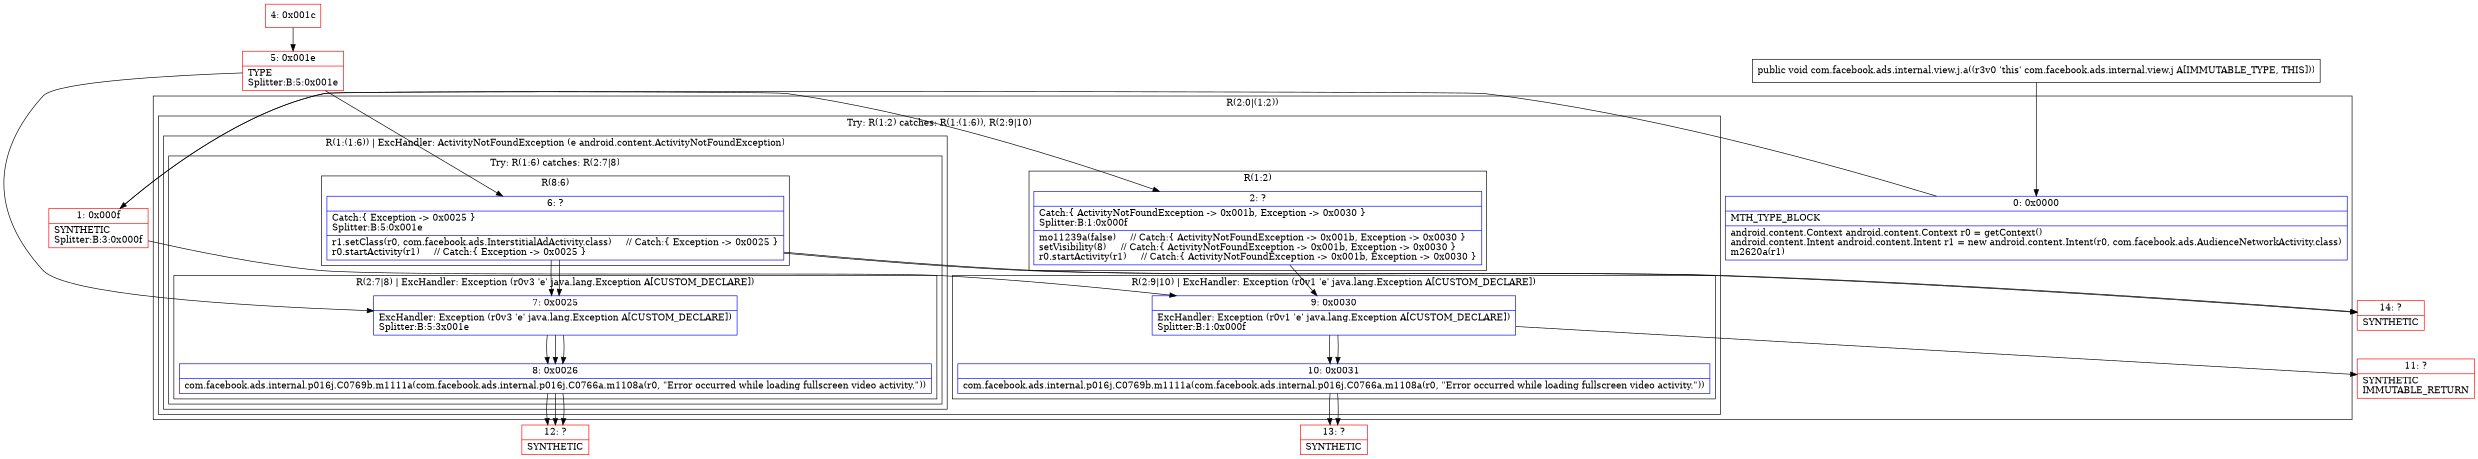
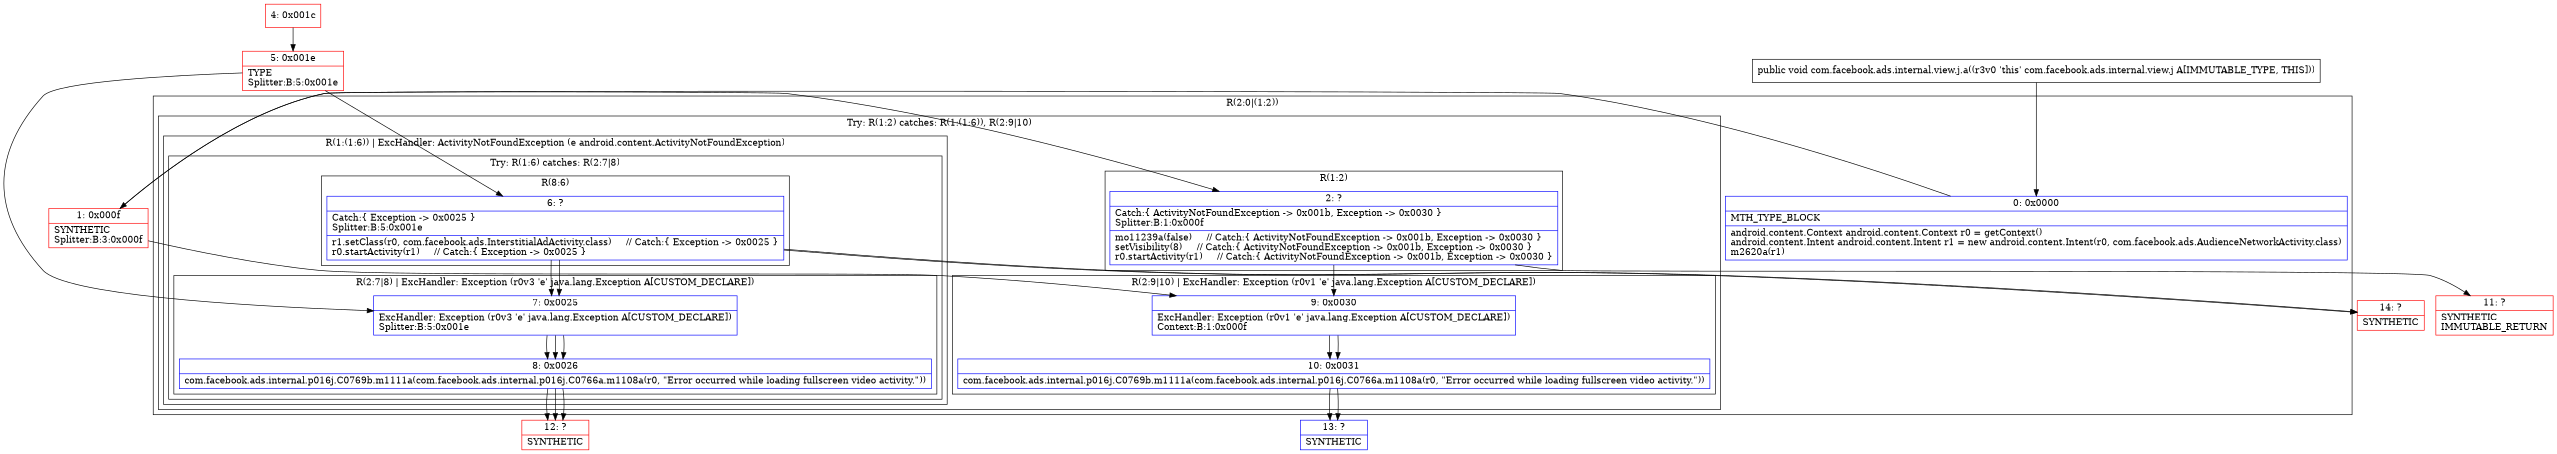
node "7: 0x0025": text "Splitter:B:5:3x001e" -> "Splitter:B:5:0x001e"
node "9: 0x0030": text "Splitter:B:1:0x000f" -> "Context:B:1:0x000f"
edge "9: 0x0030" -> "11: ?": now "2: ?" -> "11: ?"
node "13: ?": color red -> blue
